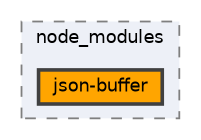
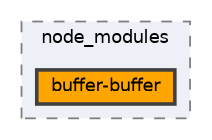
node "json-buffer": label "json-buffer" -> "buffer-buffer"
